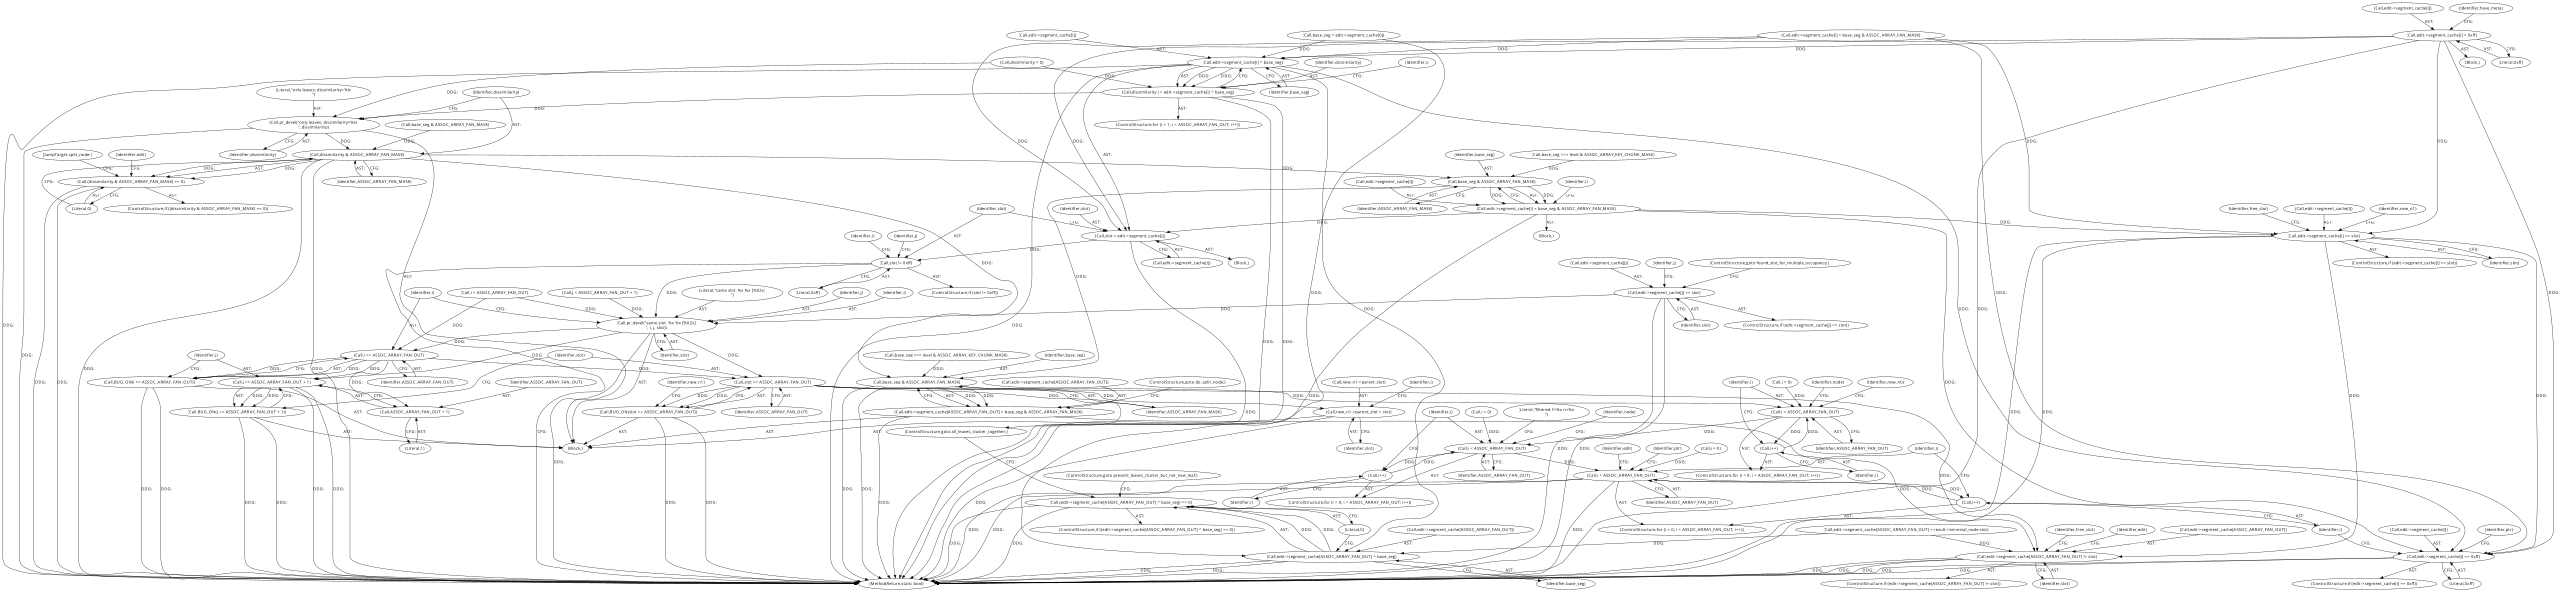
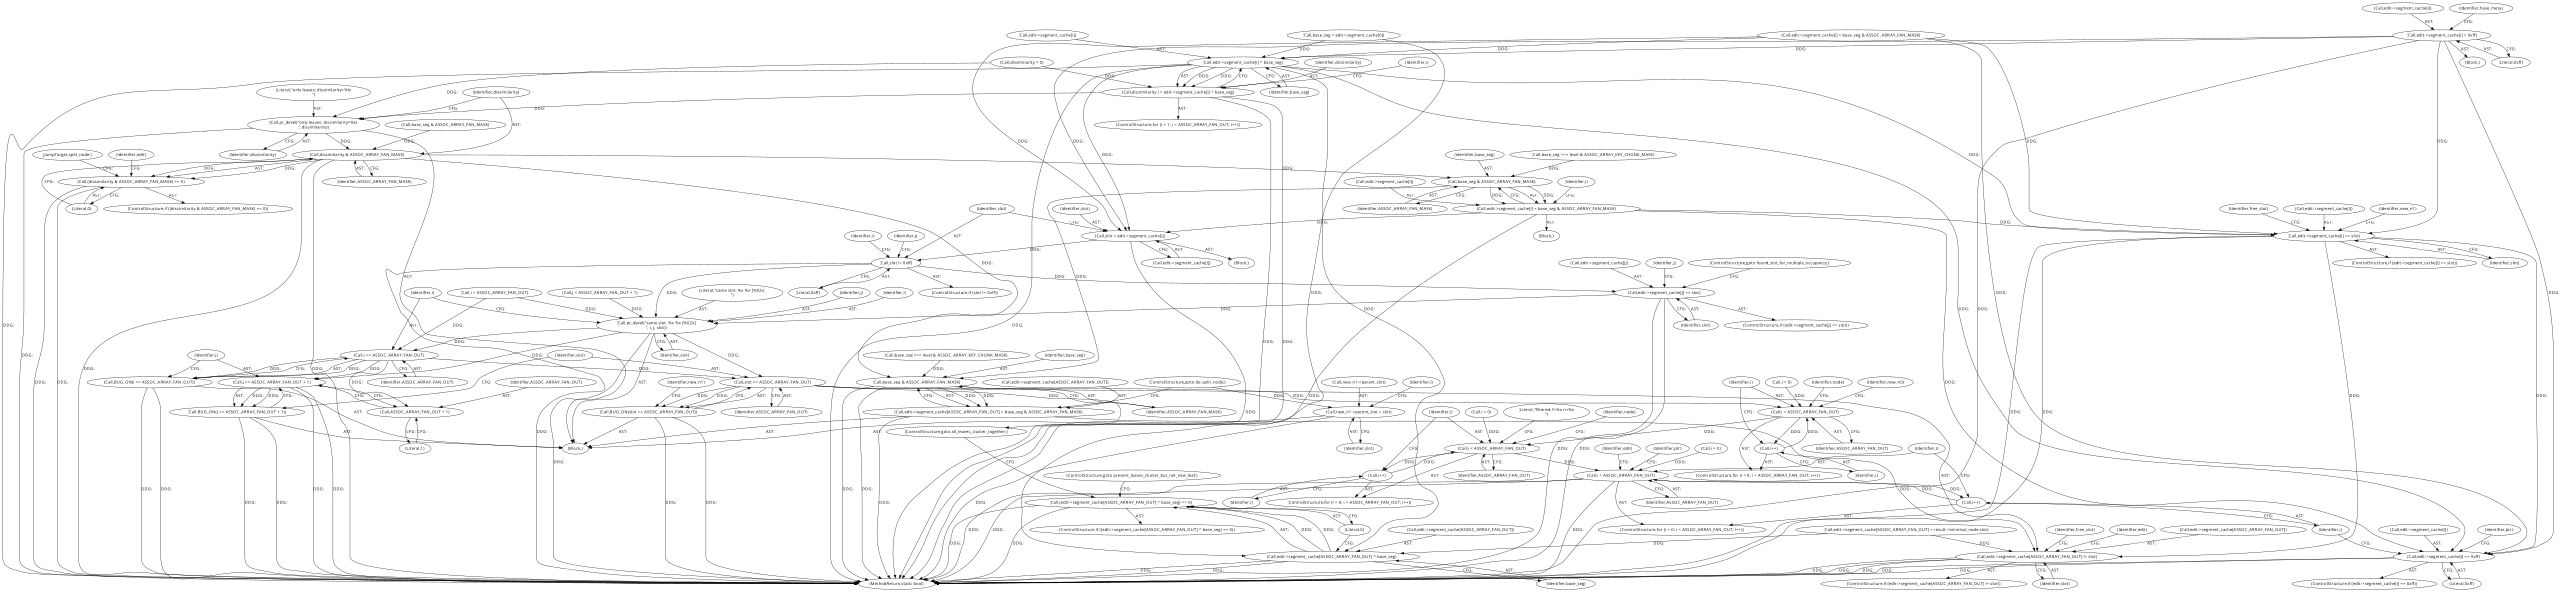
edge "(Call,edit->segment_cache[i] ^ base_seg)" -> "(Call,edit->segment_cache[i] == slot)": added, label "DDG:"
edge "(Call,edit->segment_cache[i] ^ base_seg)" -> "(Call,slot = edit->segment_cache[i])": label "AST: " -> "DDG: "
edge "(Call,slot != 0xff)" -> "(Call,edit->segment_cache[j] == slot)": added, label "DDG:"
edge "(Call,slot >= ASSOC_ARRAY_FAN_OUT)" -> "(Call,new_n1->parent_slot = slot)": now "(ControlStructure,goto do_split_node;)" -> "(Call,new_n1->parent_slot = slot)"
edge "(Call,ASSOC_ARRAY_FAN_OUT + 1)" -> "(Call,j >= ASSOC_ARRAY_FAN_OUT + 1)": label "AST: " -> "CFG: "
edge "(Literal,1)" -> "(Call,ASSOC_ARRAY_FAN_OUT + 1)": label "AST: " -> "CFG: "
edge "(Call,slot != 0xff)" -> "(MethodReturn,static bool)": label "CFG: " -> "DDG: "
edge "(Call,slot >= ASSOC_ARRAY_FAN_OUT)" -> "(Call,edit->segment_cache[ASSOC_ARRAY_FAN_OUT] != slot)": label "DDG: " -> "AST: "
